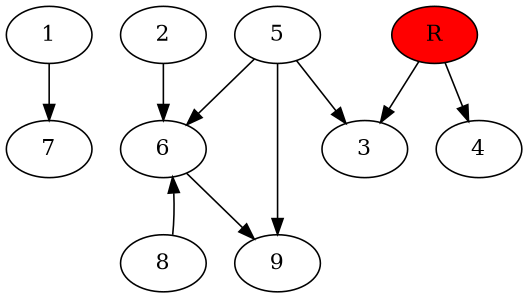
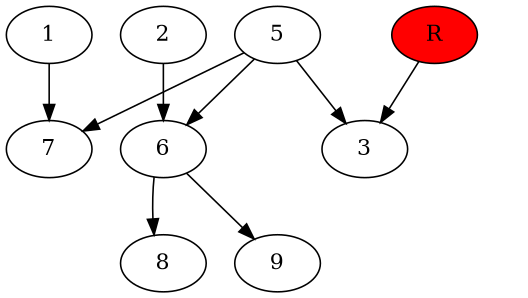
edge "5" -> "9": now "5" -> "7"
node "4": removed
edge "8" -> "6": reversed
